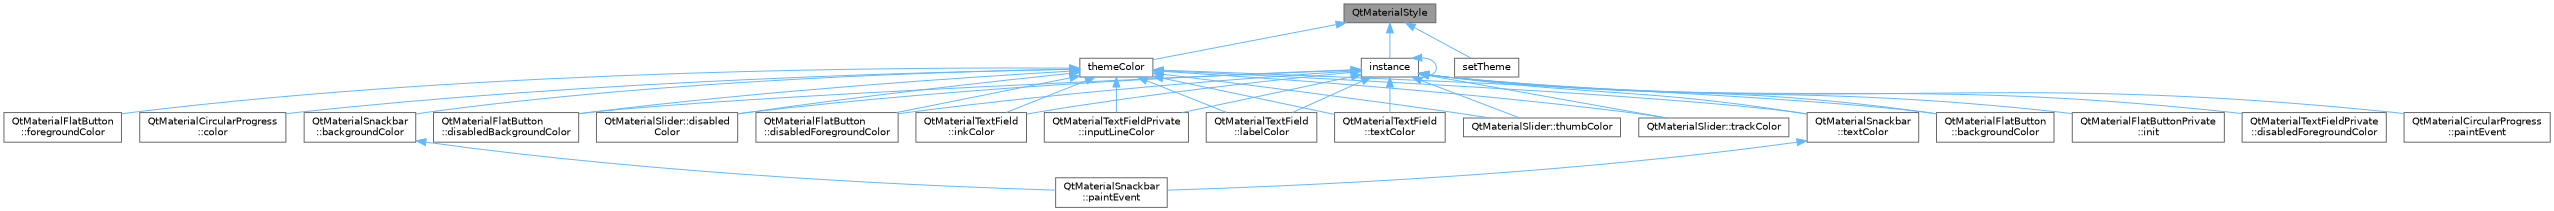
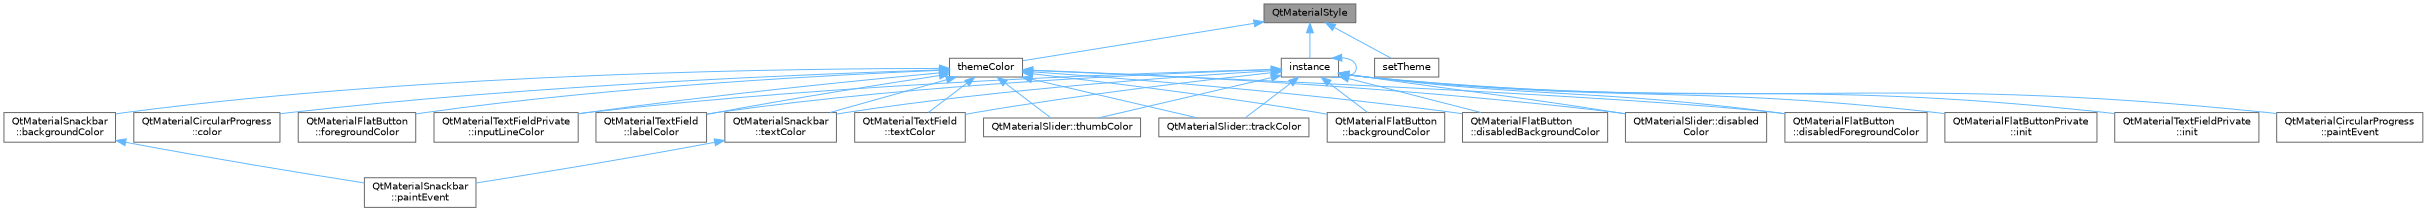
node "QtMaterialTextField ::inkColor": removed
node "QtMaterialTextFieldPrivate ::disabledForegroundColor": label "QtMaterialTextFieldPrivate ::disabledForegroundColor" -> "QtMaterialTextFieldPrivate ::init"
